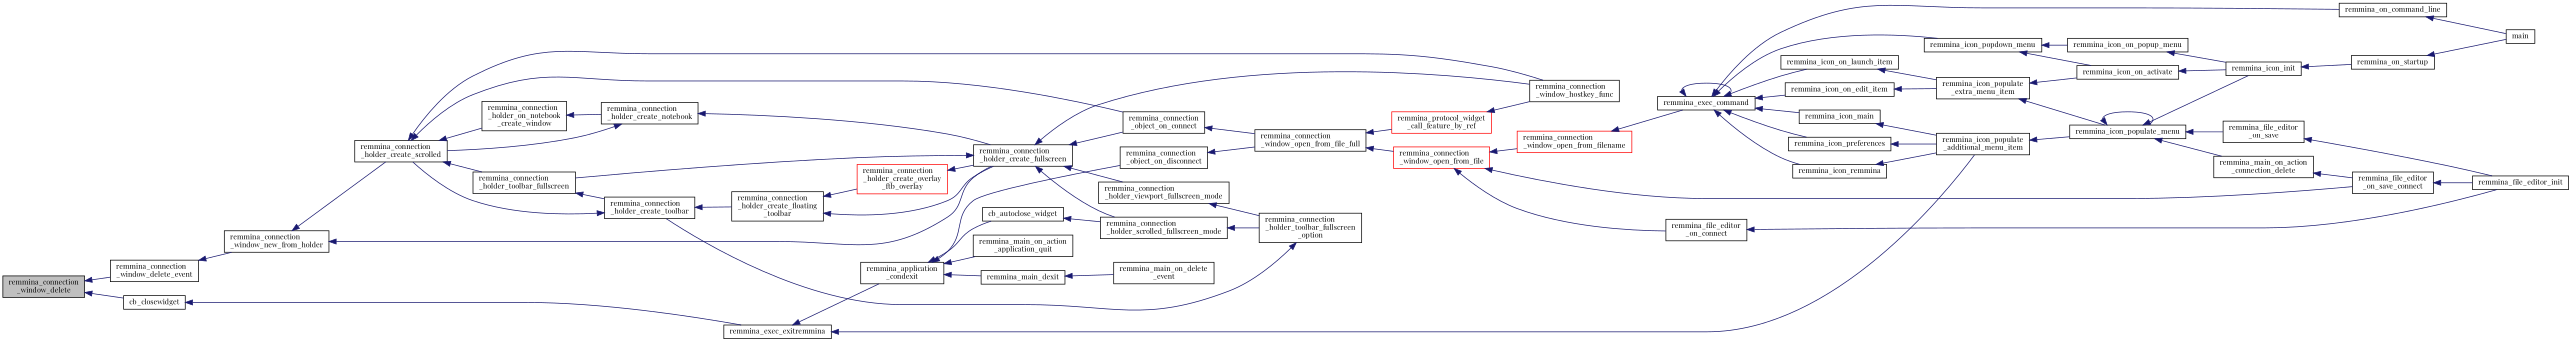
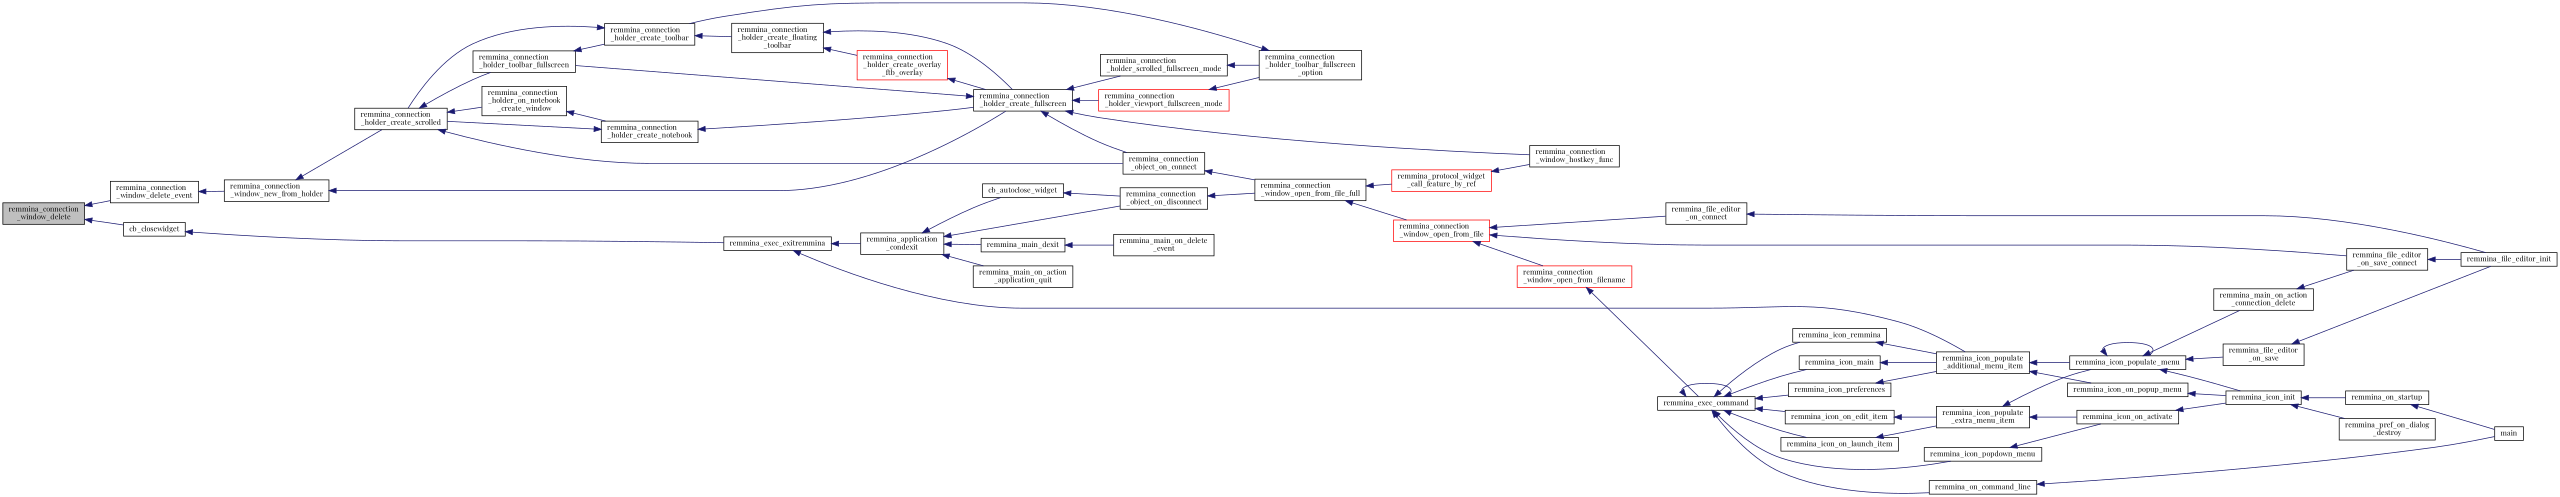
edge "remmina_icon_on_popup_menu" -> "remmina_icon_popdown_menu": now "remmina_icon_on_popup_menu" -> "remmina_icon_populate _additional_menu_item"
edge "remmina_connection _window_hostkey_func" -> "remmina_connection _holder_create_scrolled": removed
node "remmina_connection _holder_viewport_fullscreen_mode": color black -> red
edge "remmina_connection _holder_scrolled_fullscreen_mode" -> "cb_autoclose_widget": now "remmina_connection _object_on_disconnect" -> "cb_autoclose_widget"
node "remmina_pref_on_dialog _destroy": added
